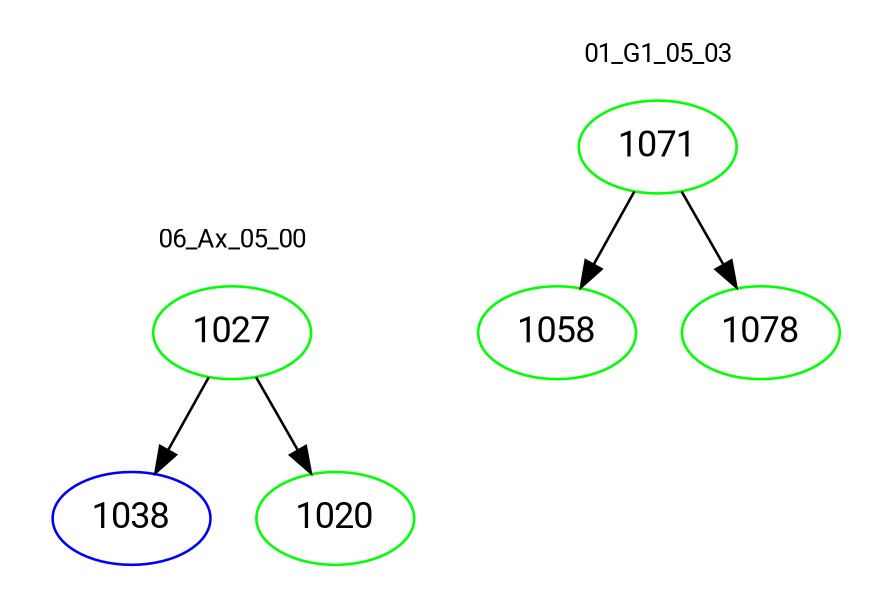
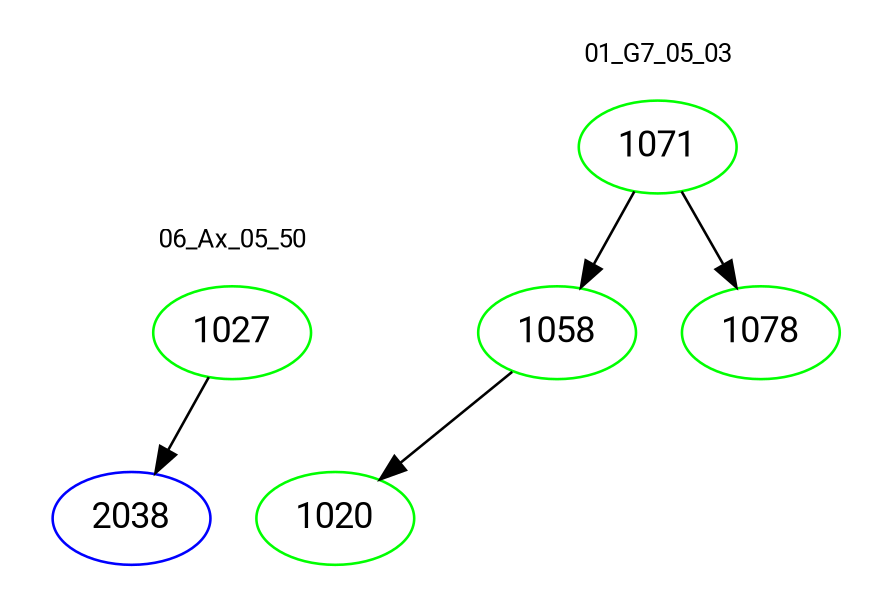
cluster "01_G1_05_03": label "01_G1_05_03" -> "01_G7_05_03"
cluster "06_Ax_05_00": label "06_Ax_05_00" -> "06_Ax_05_50"
edge "1027" -> "1020": now "1058" -> "1020"
node "1038": label "1038" -> "2038"
